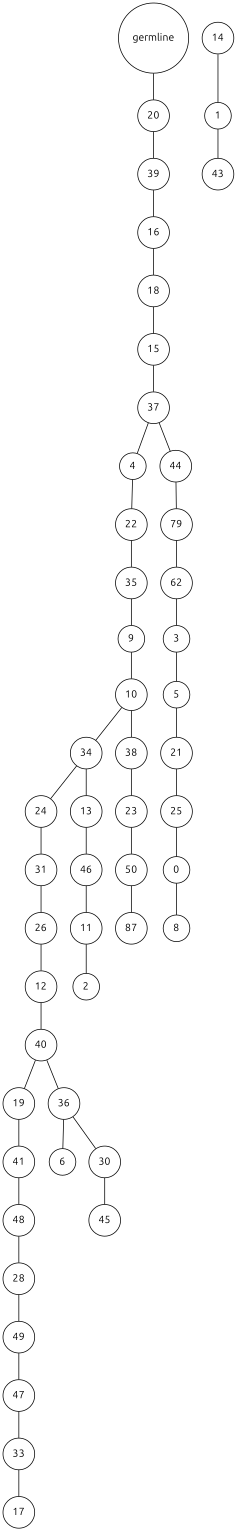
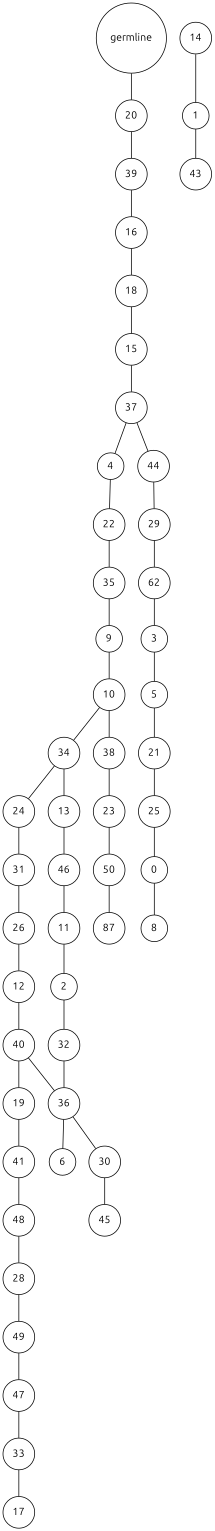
node "79": label "79" -> "29"
node "32": added
